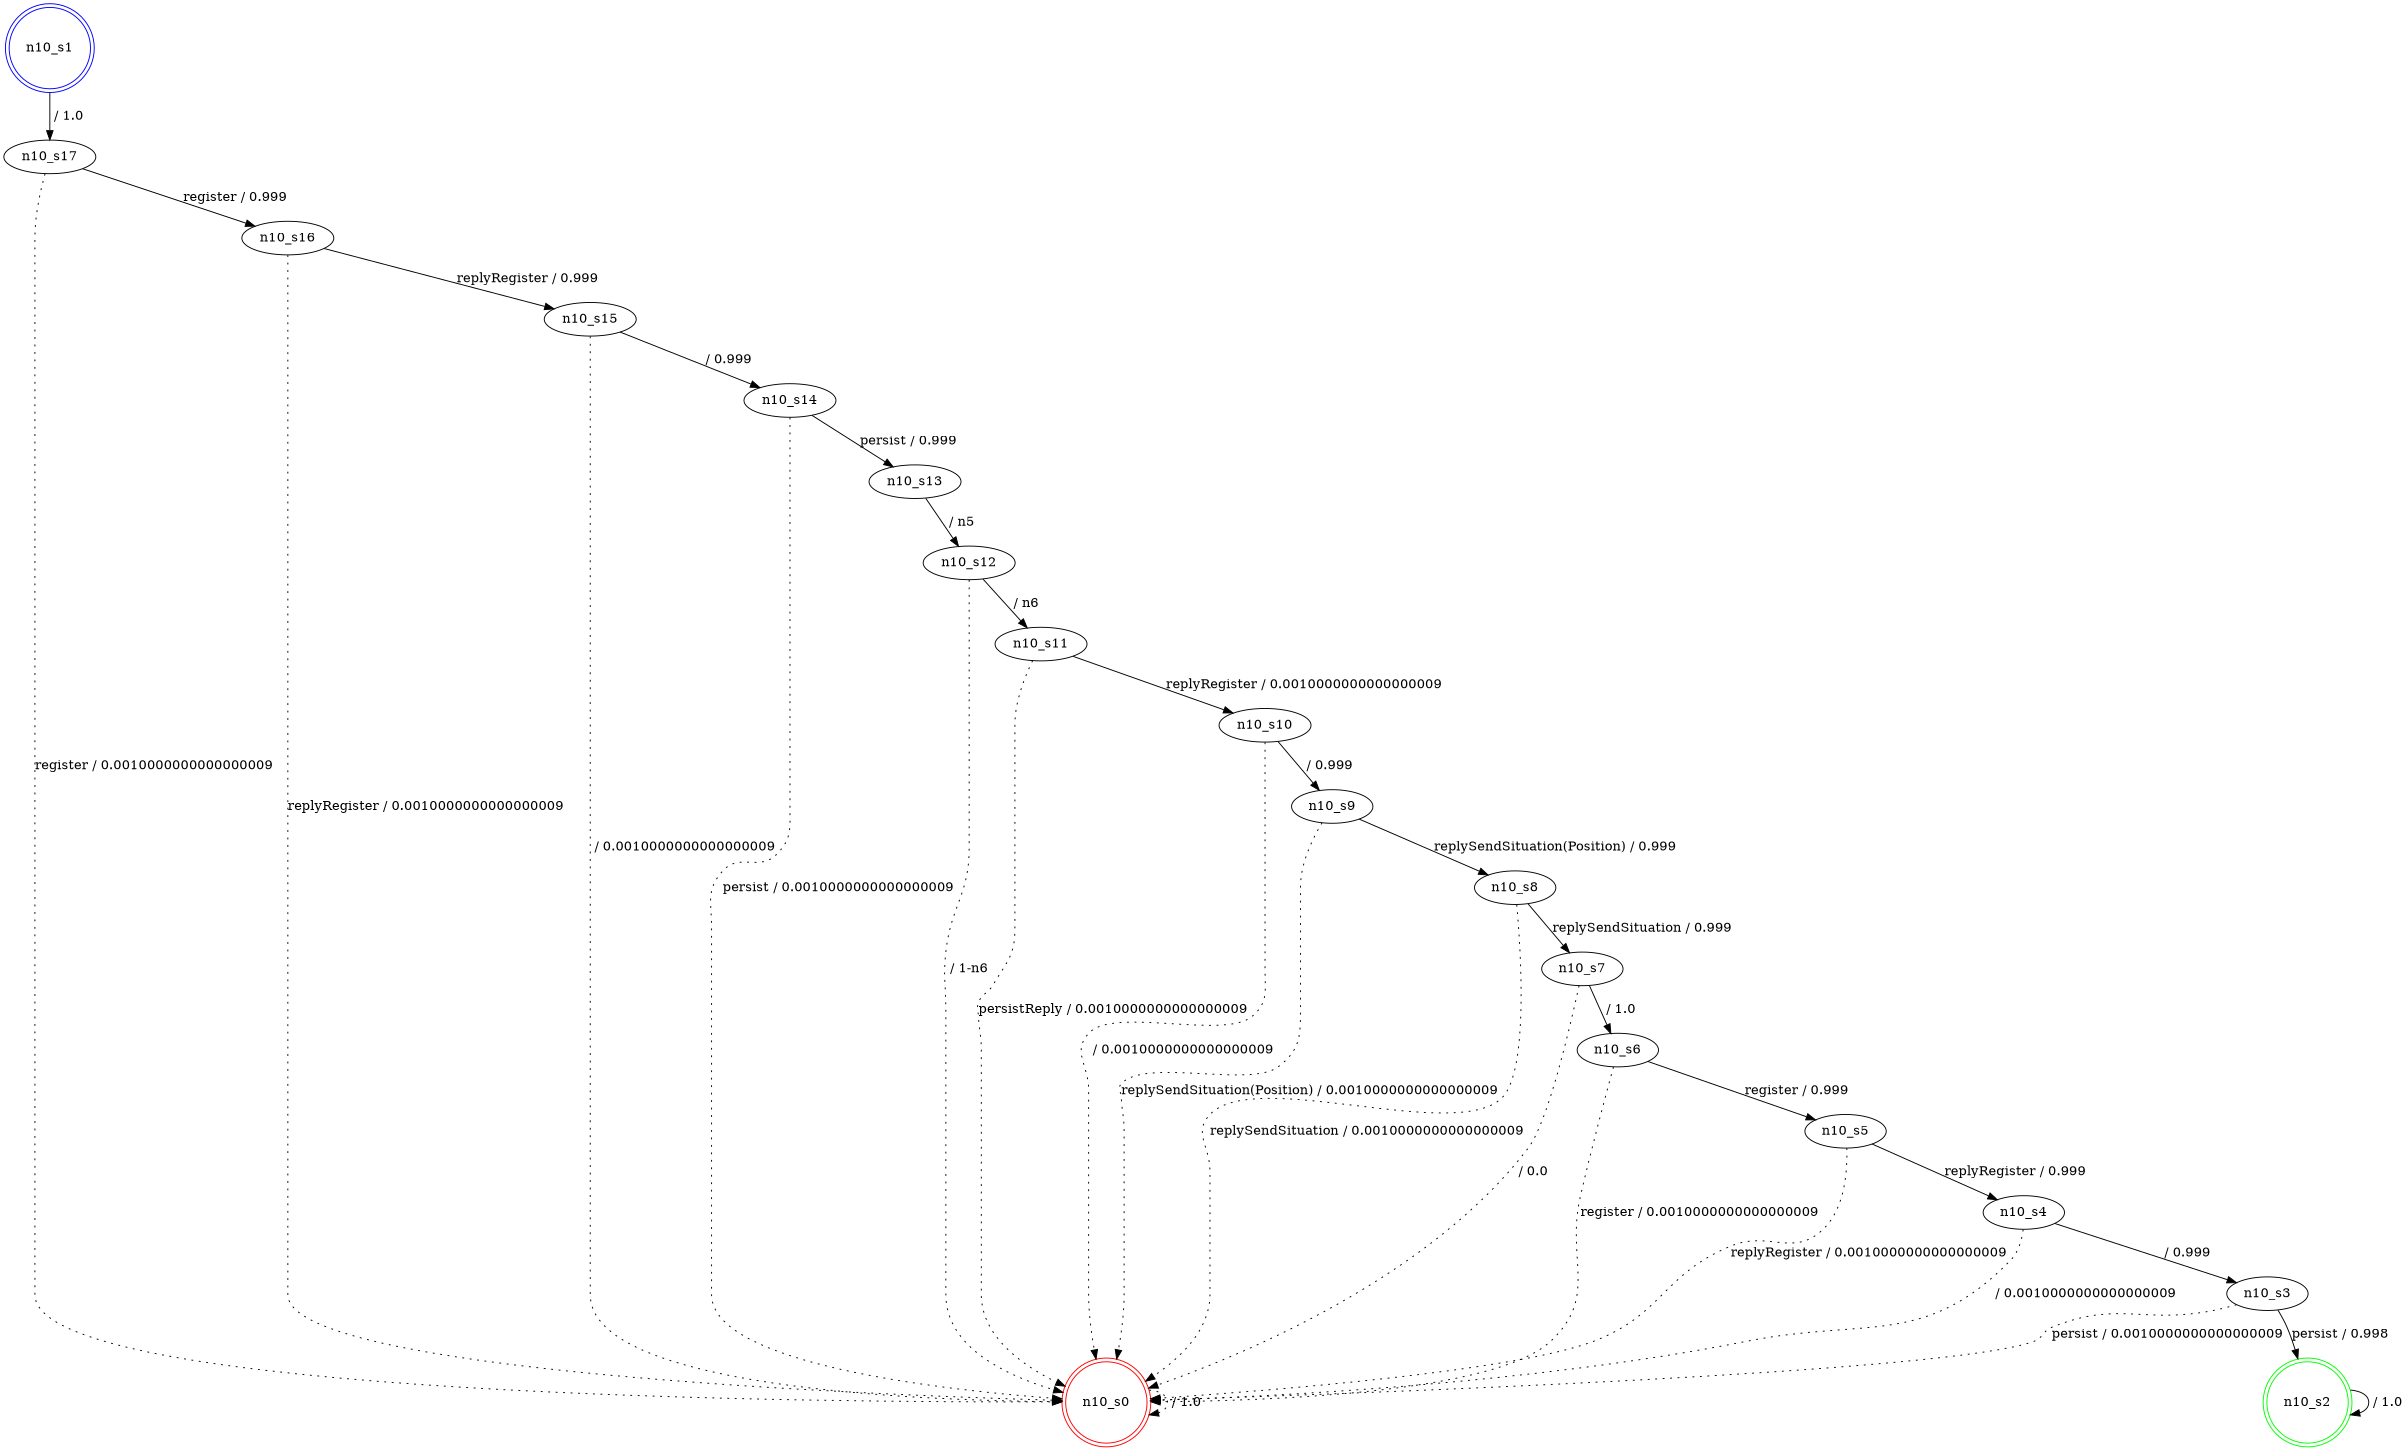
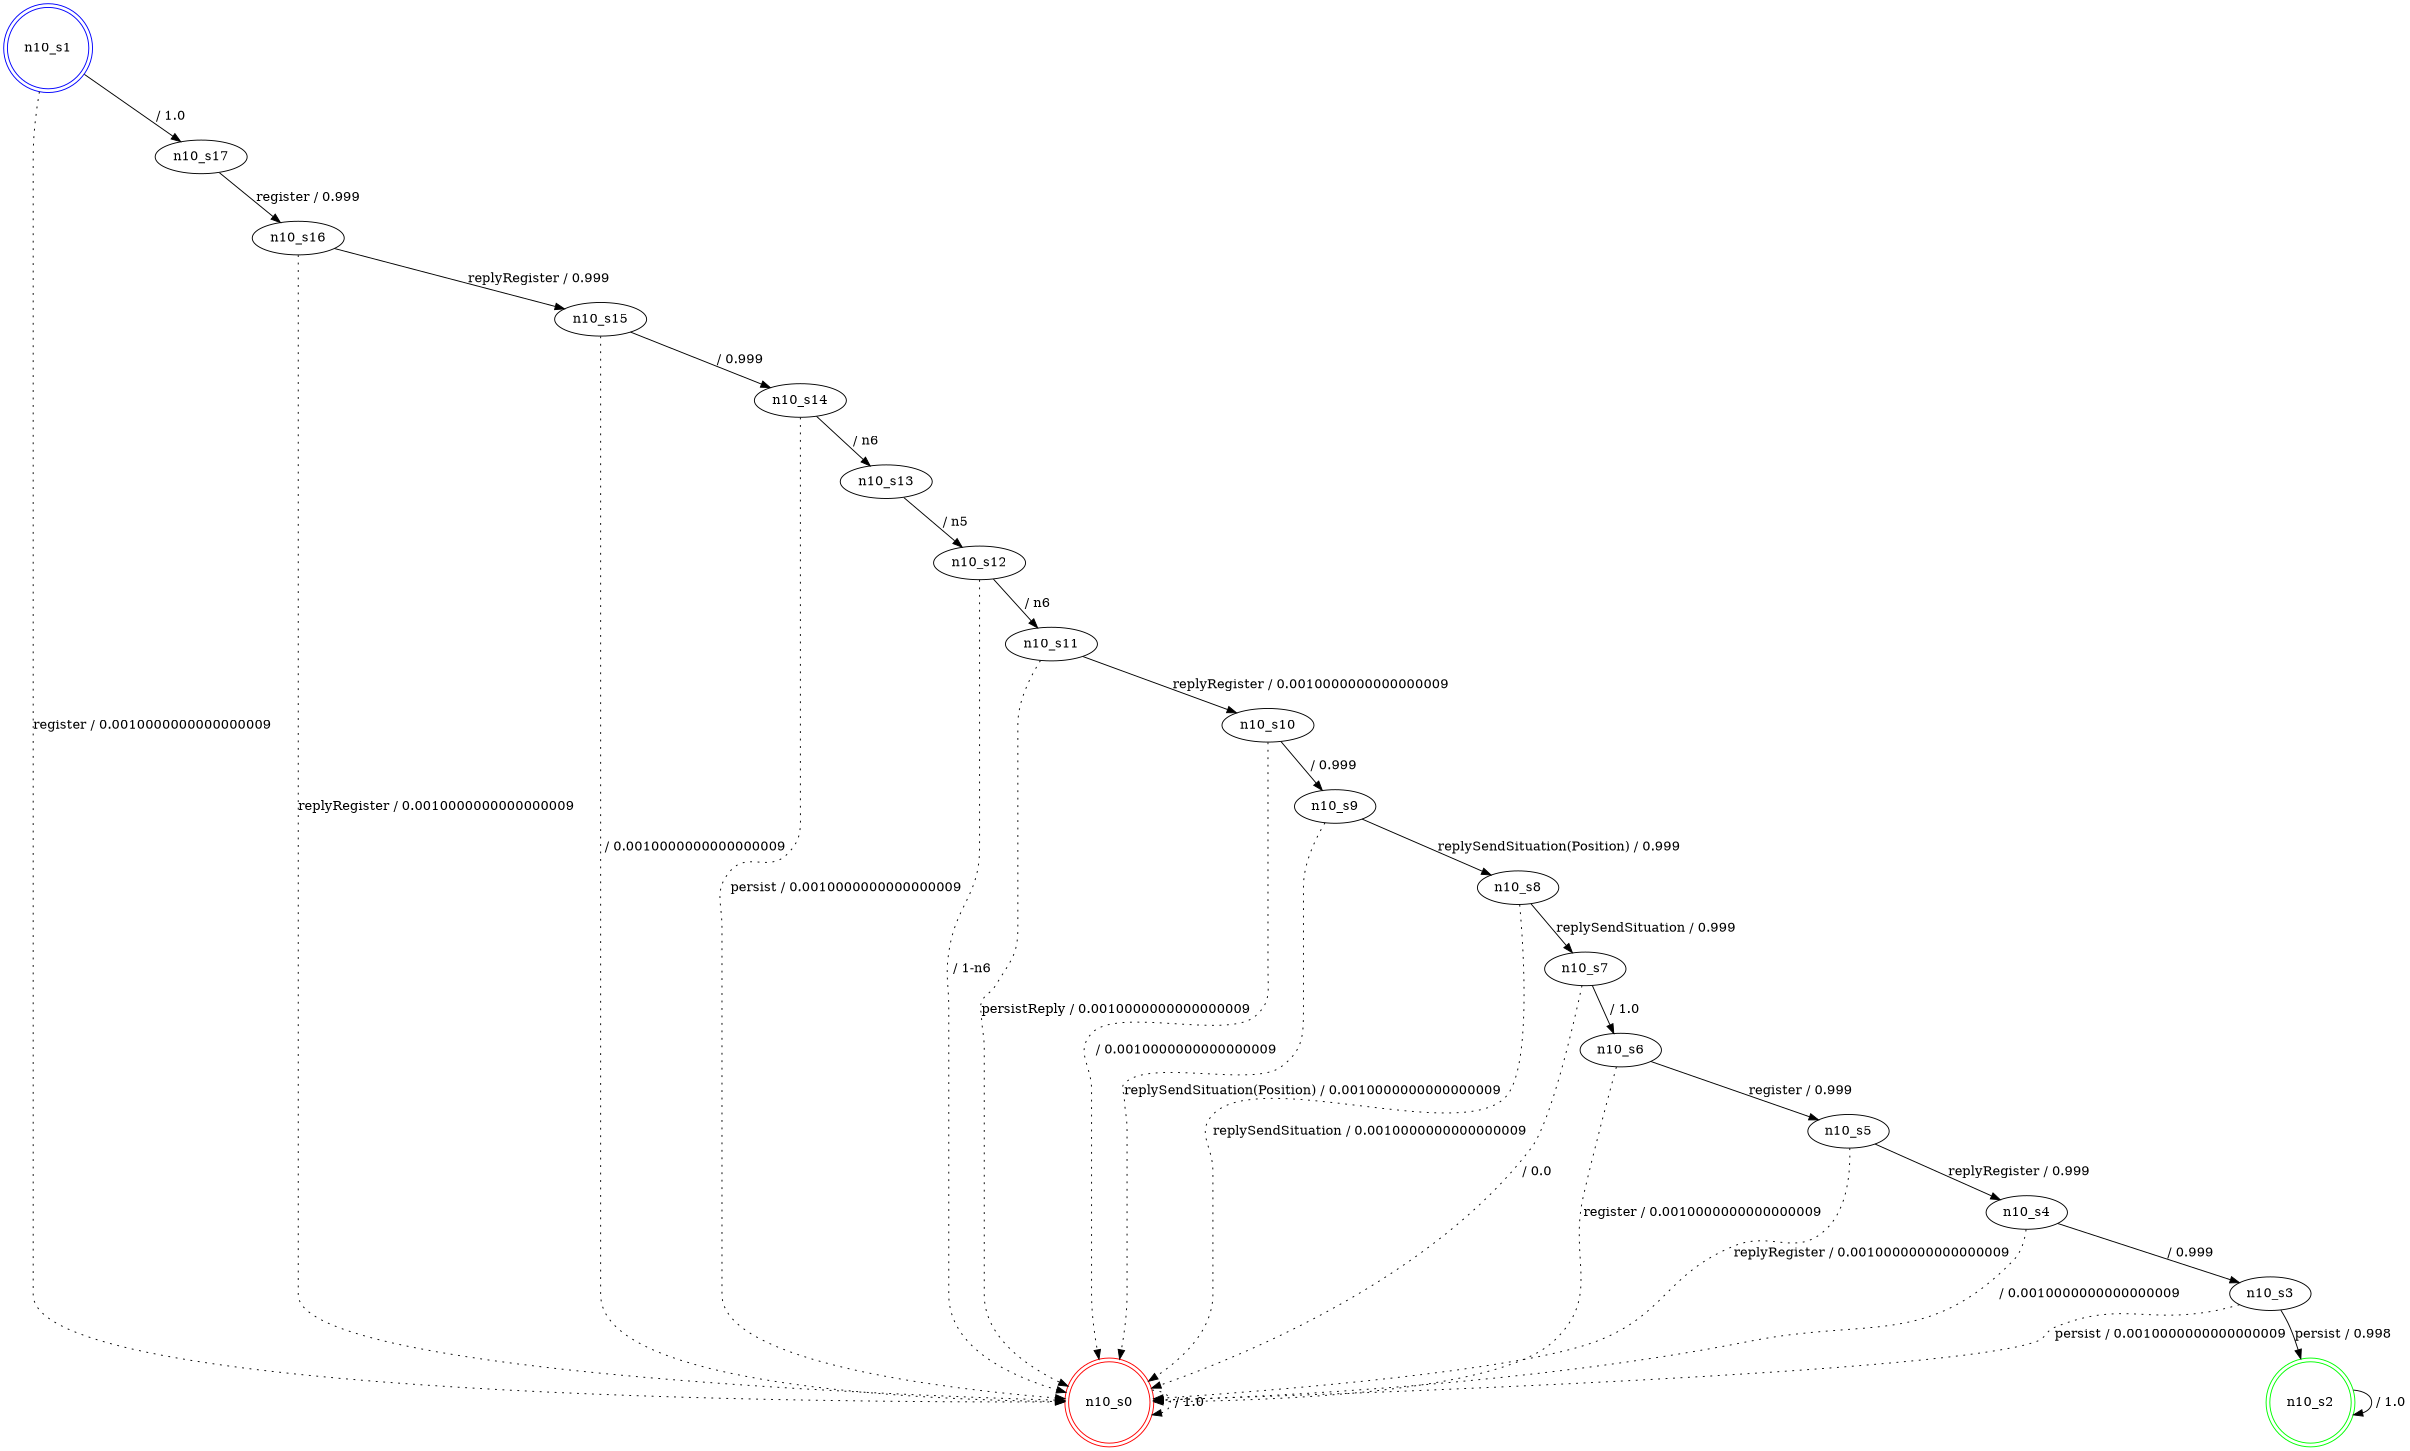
edge "n10_s14" -> "n10_s13": label "persist / 0.999" -> " / n6"
edge "n10_s17" -> "n10_s0": now "n10_s1" -> "n10_s0"
